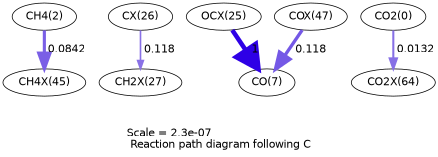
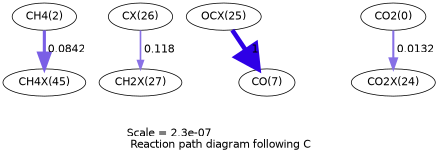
node "COX(47)": removed
node "CO2X(64)": label "CO2X(64)" -> "CO2X(24)"
